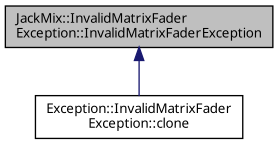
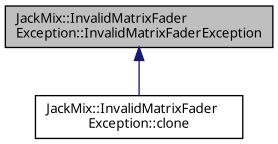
node "Exception::InvalidMatrixFader Exception::clone": label "Exception::InvalidMatrixFader Exception::clone" -> "JackMix::InvalidMatrixFader Exception::clone"
